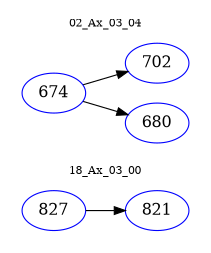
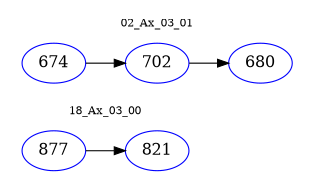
cluster "02_Ax_03_04": label "02_Ax_03_04" -> "02_Ax_03_01"
edge "674" -> "680": now "702" -> "680"
node "827": label "827" -> "877"
